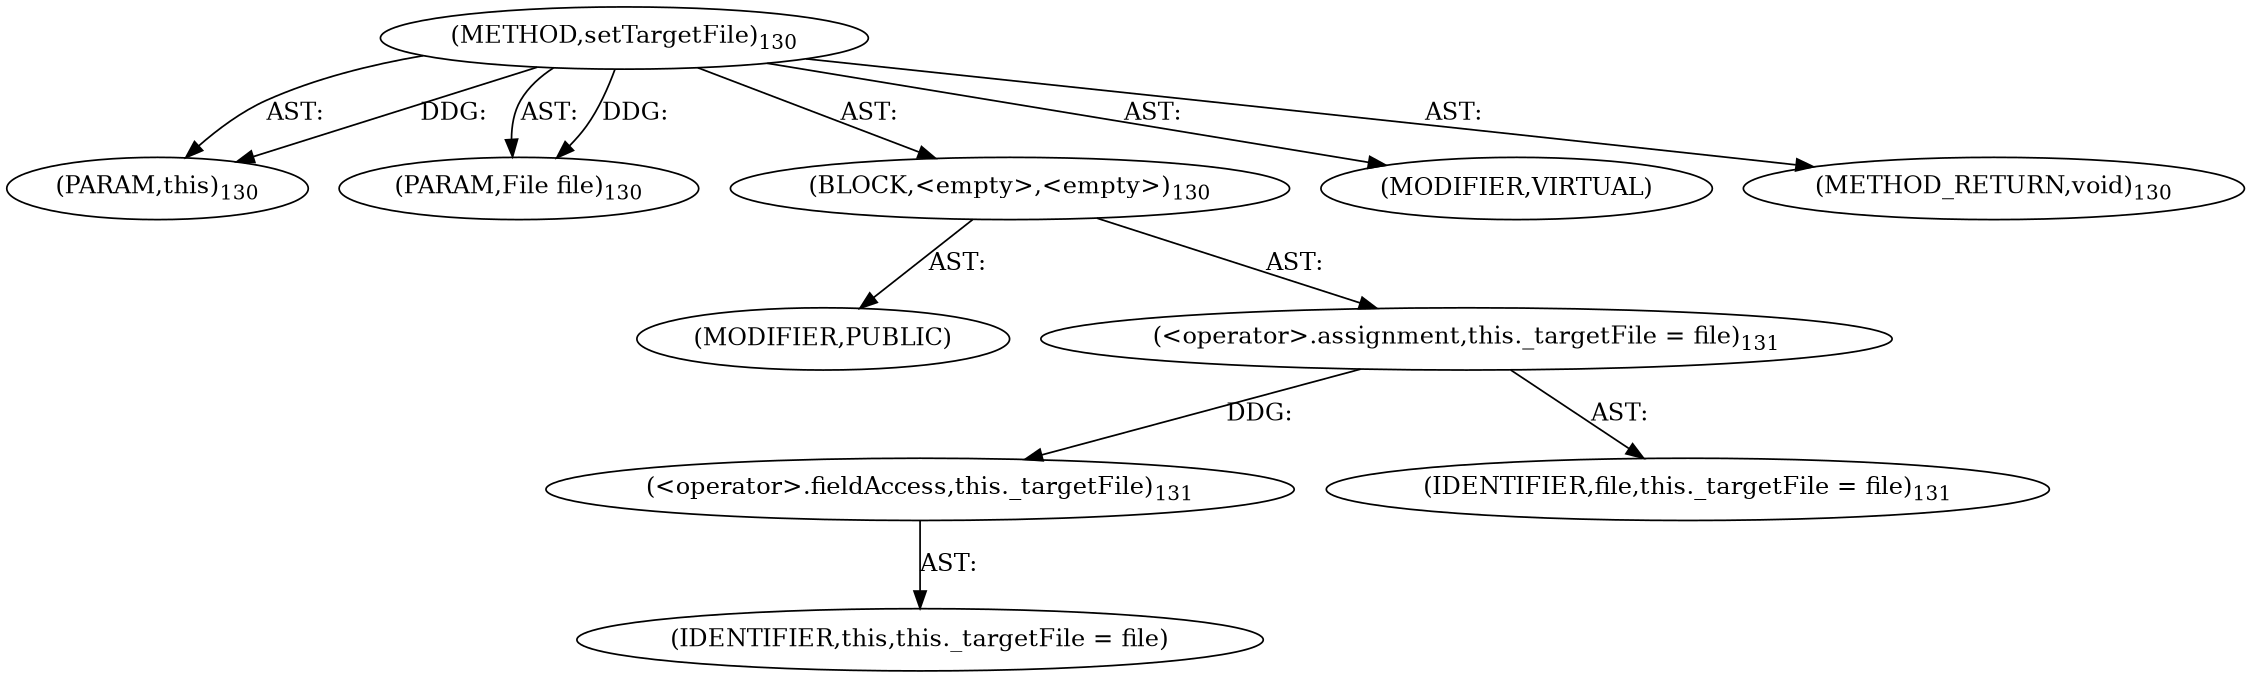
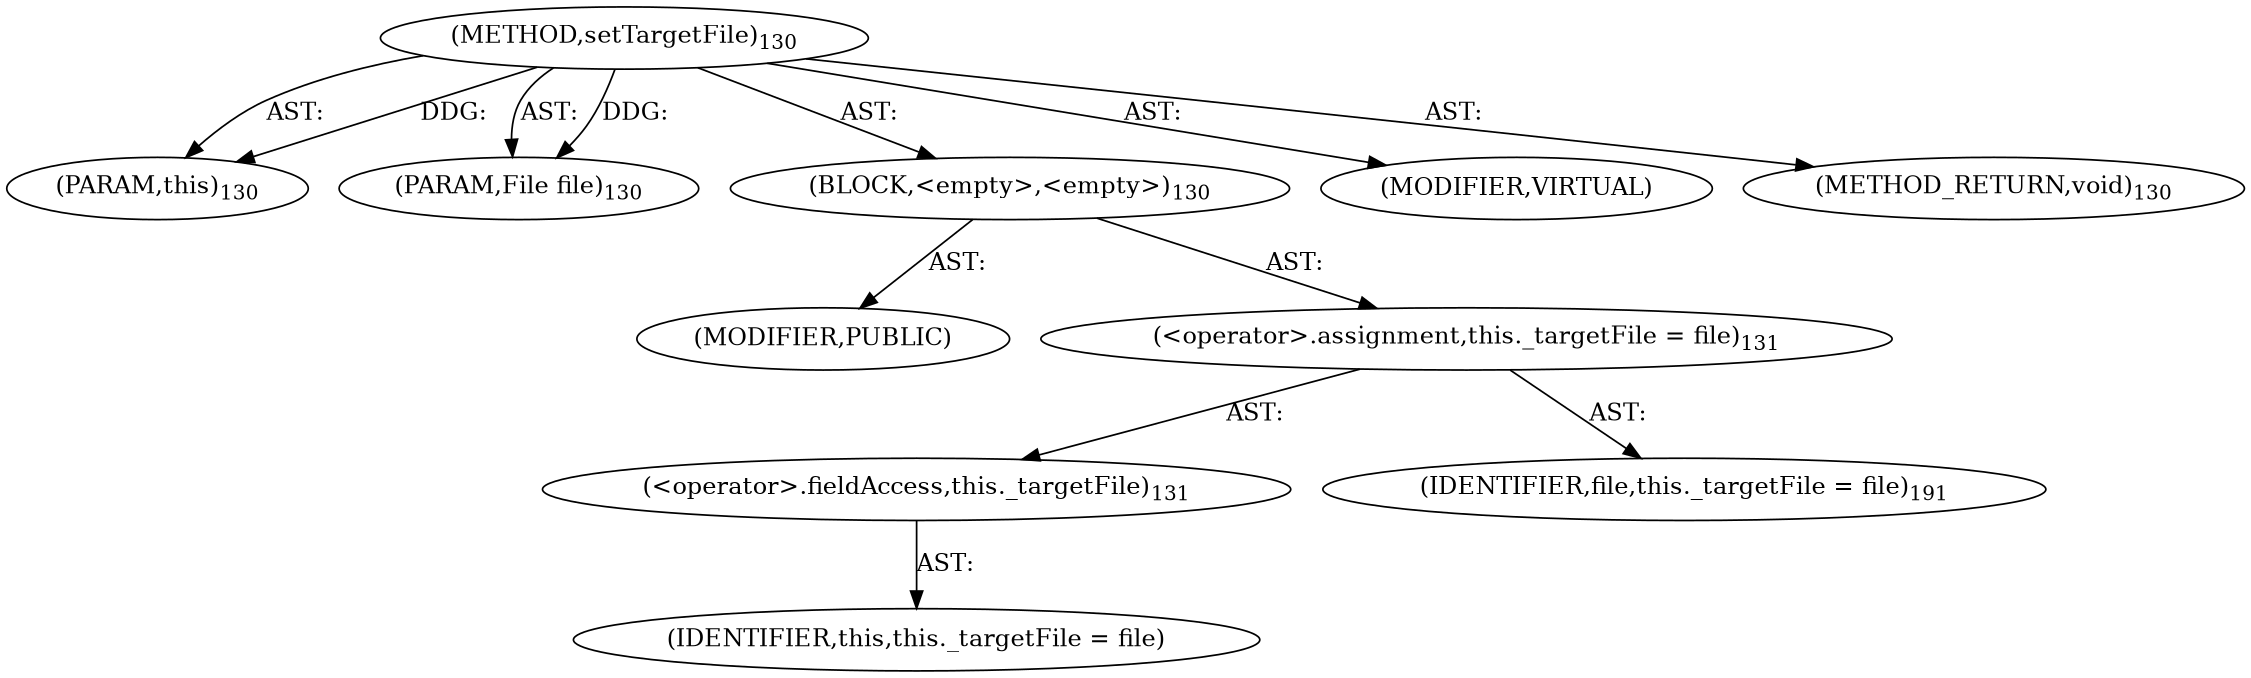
edge "(<operator>.assignment,this._targetFile = file)" -> "(<operator>.fieldAccess,this._targetFile)": label "DDG: " -> "AST: "
node "(IDENTIFIER,file,this._targetFile = file)": text "131" -> "191"
